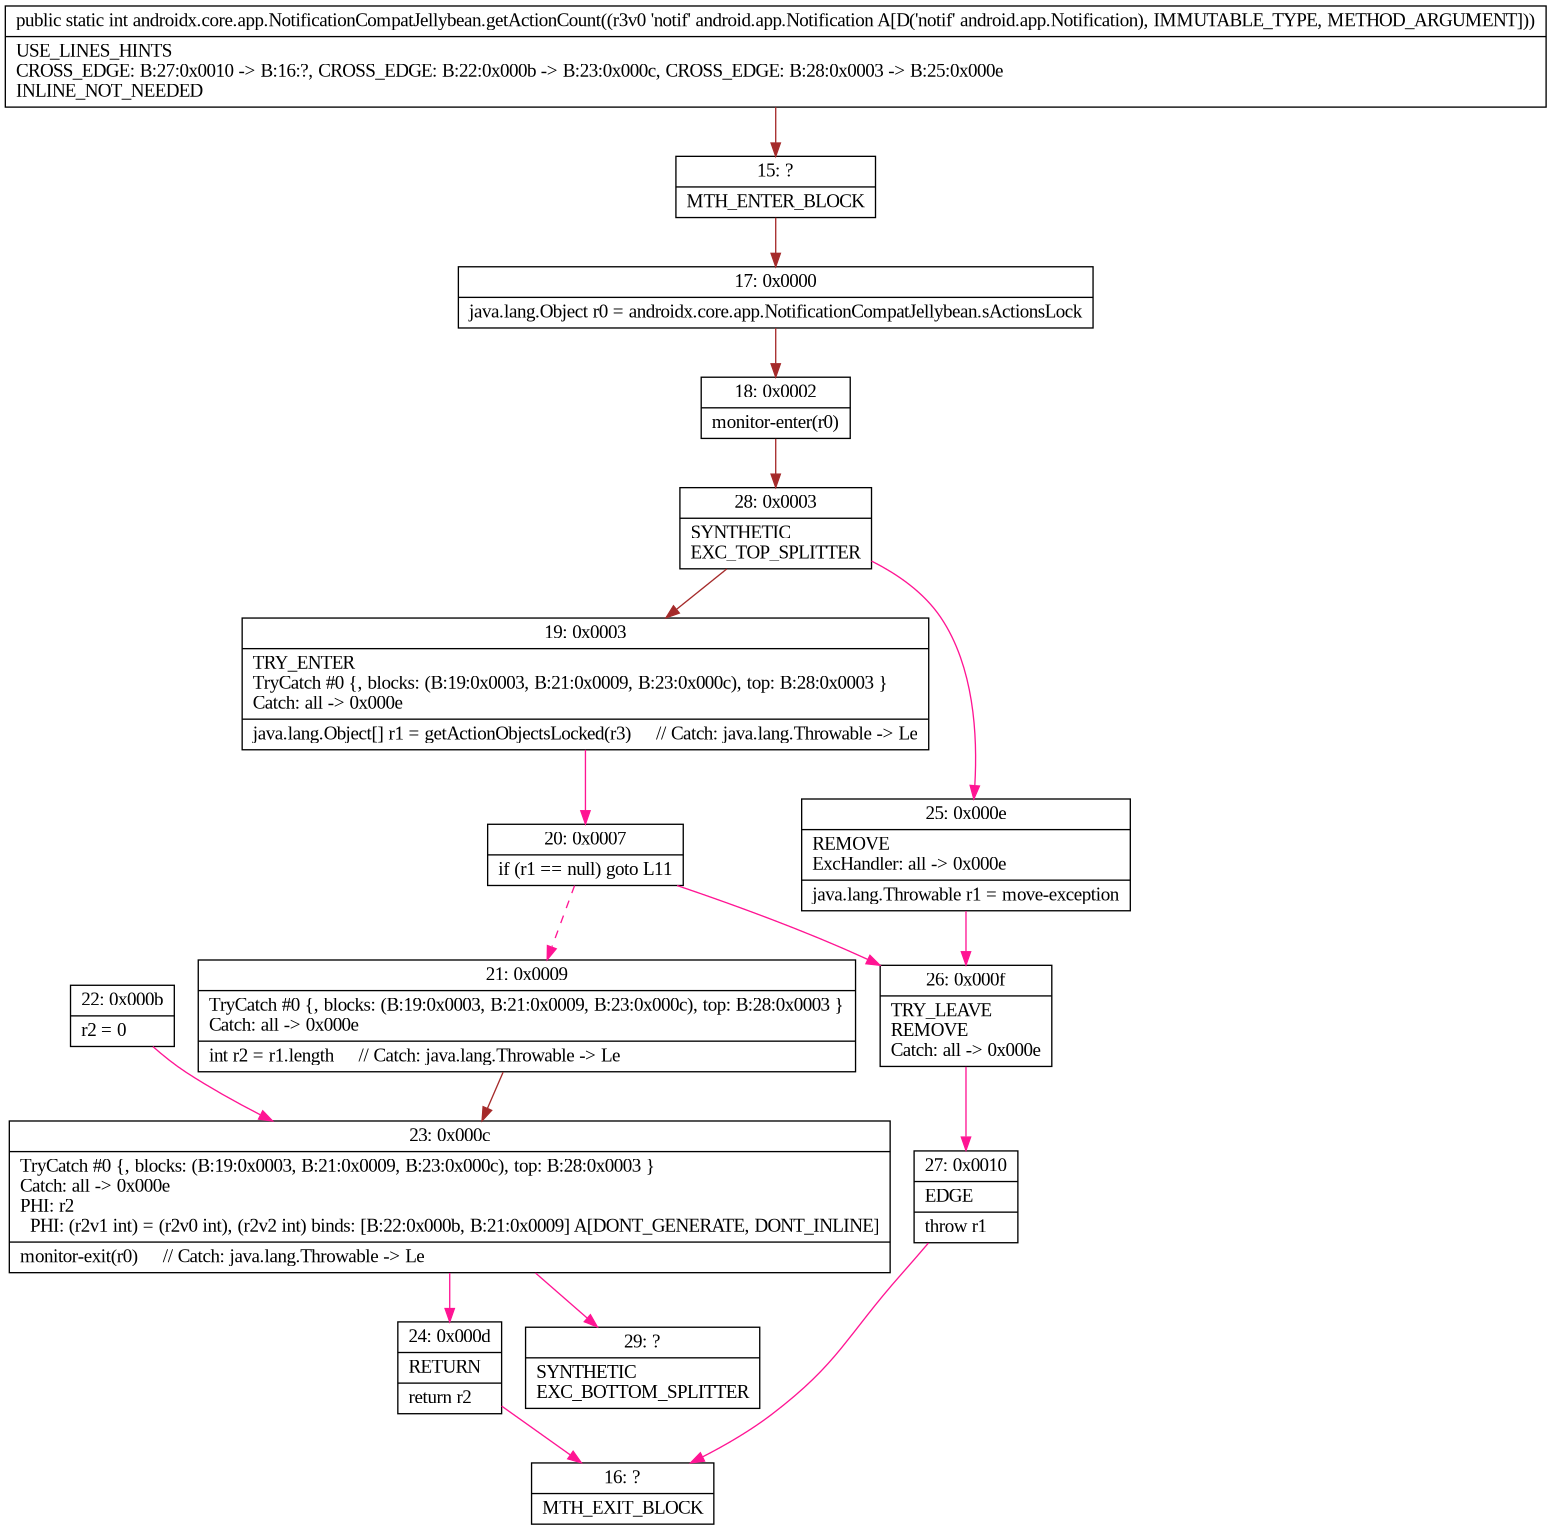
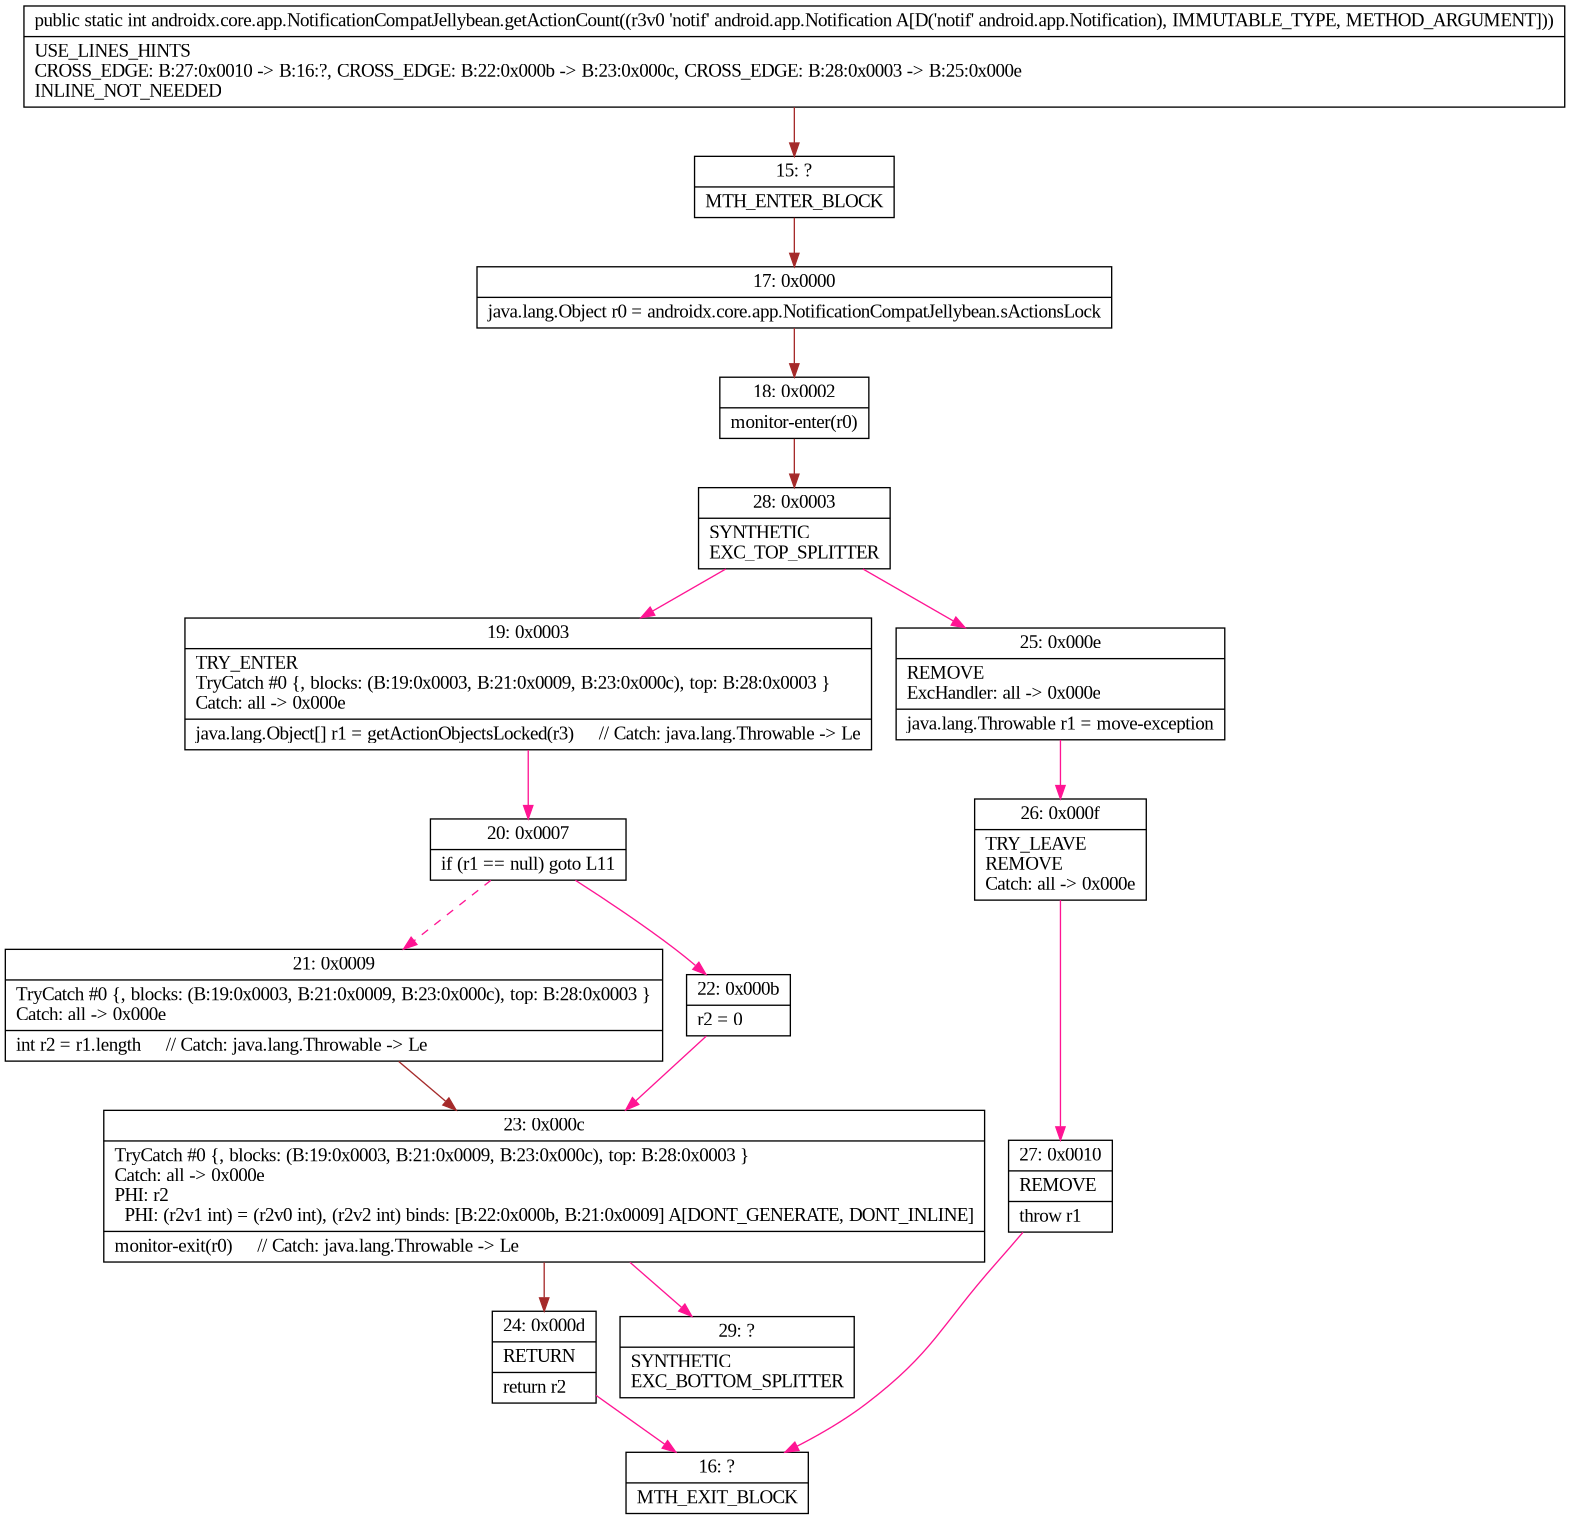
edge "28: 0x0003" -> "19: 0x0003": color brown -> deeppink
edge "20: 0x0007" -> "26: 0x000f": now "20: 0x0007" -> "22: 0x000b"
node "27: 0x0010": text "EDGE" -> "REMOVE"
edge "23: 0x000c" -> "24: 0x000d": color deeppink -> brown
